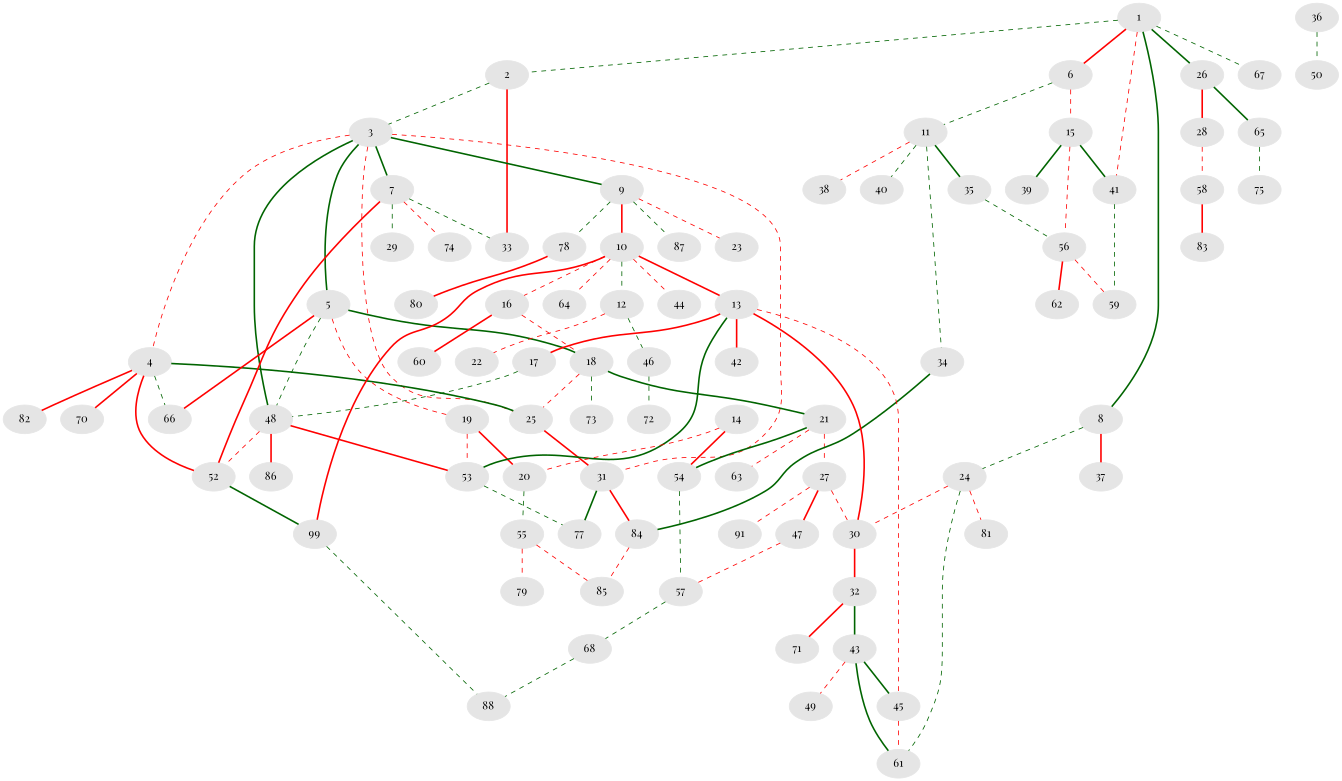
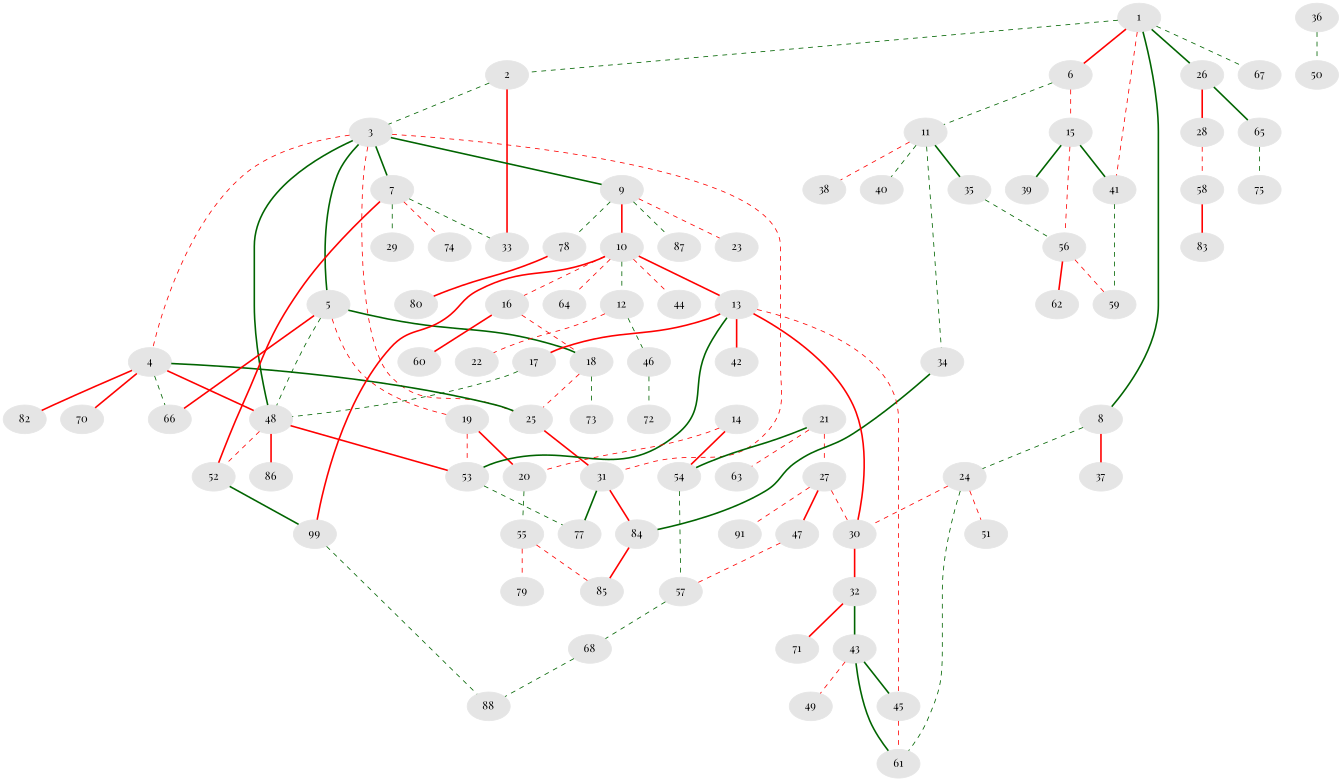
edge "18" -- "21": removed
edge "4" -- "52": now "4" -- "48"
node "81": label "81" -> "51"
edge "84" -- "85": style dashed -> bold
